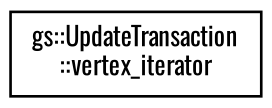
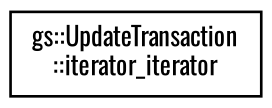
node "gs::UpdateTransaction ::vertex_iterator": label "gs::UpdateTransaction ::vertex_iterator" -> "gs::UpdateTransaction ::iterator_iterator"
